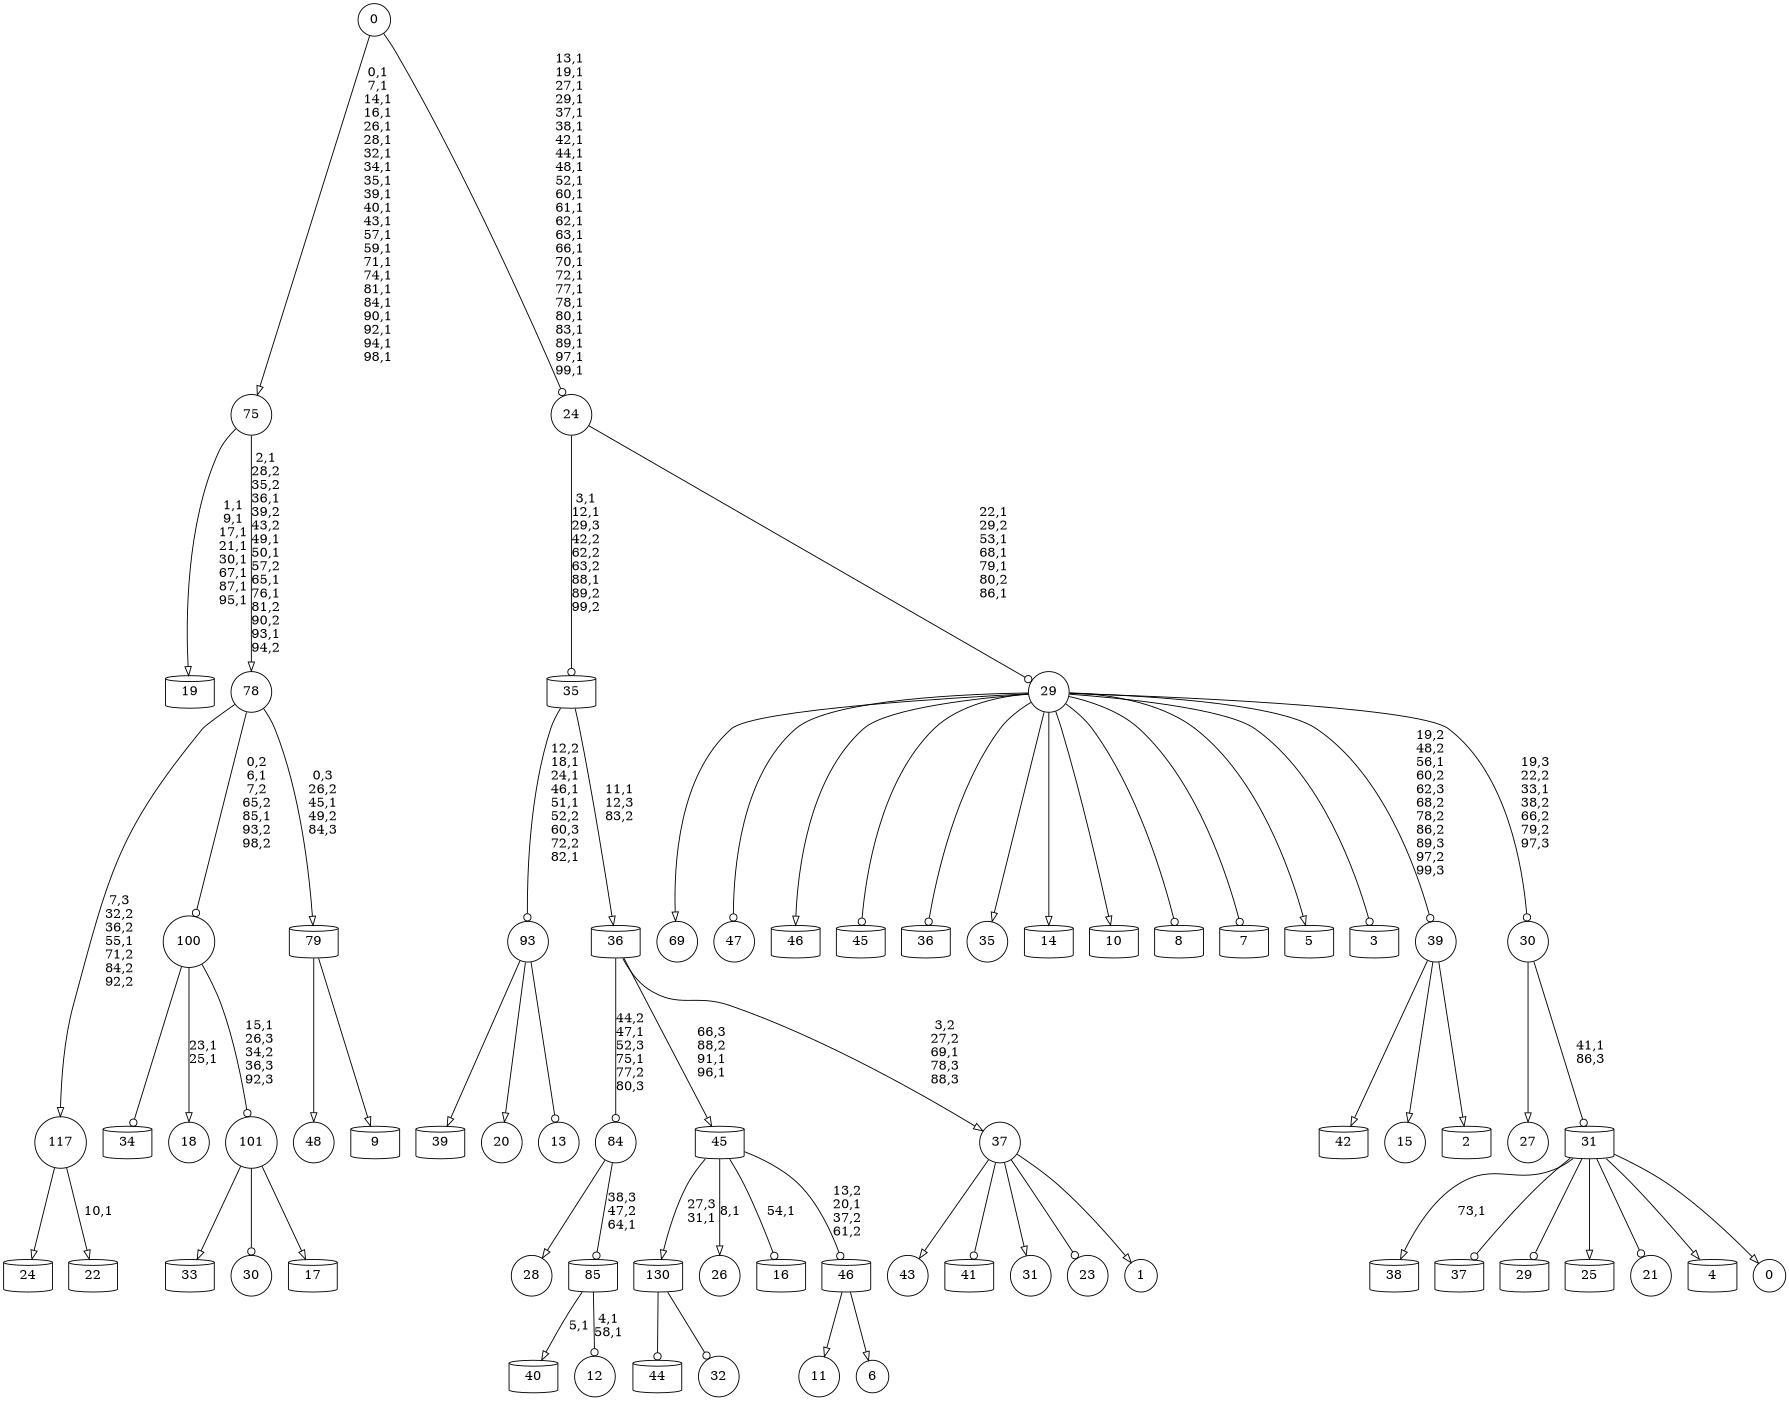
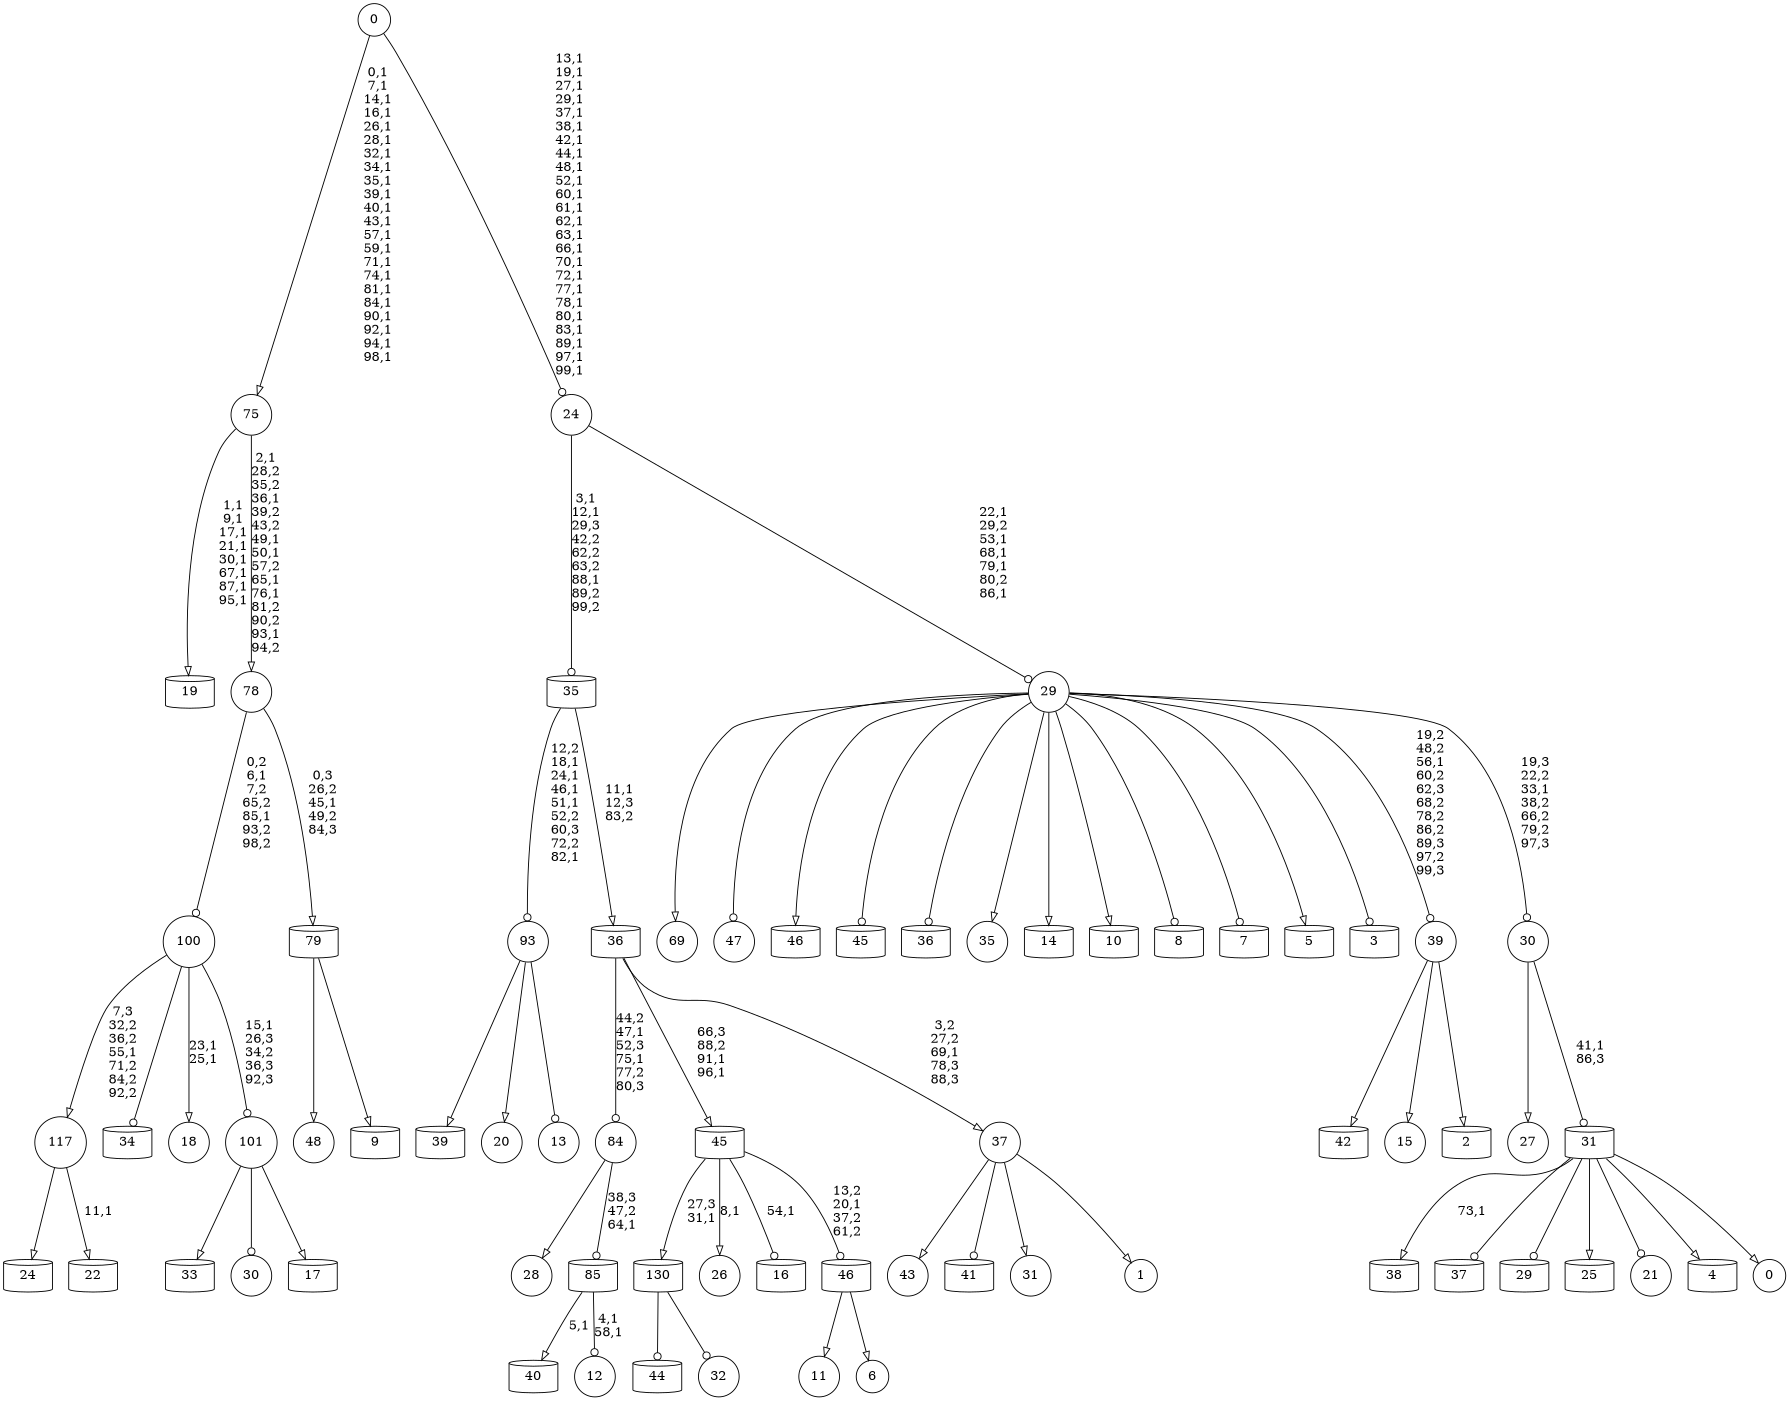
edge "78" -> "117": now "100" -> "117"
edge "117" -> "22": label "10,1" -> "11,1"
node "23": removed
